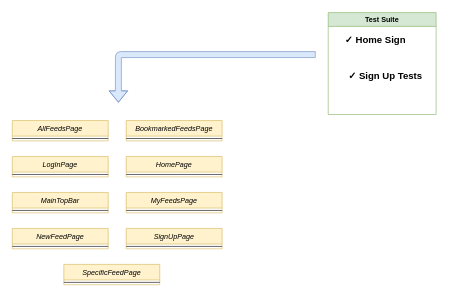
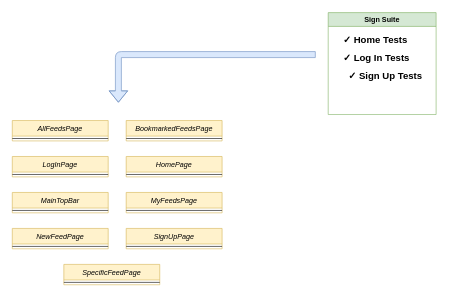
node "Test Suite": label "Test Suite" -> "Sign Suite"
node "✓ Home Sign": label "✓ Home Sign" -> "✓ Home Tests"
node "✓ Log In Tests": added
